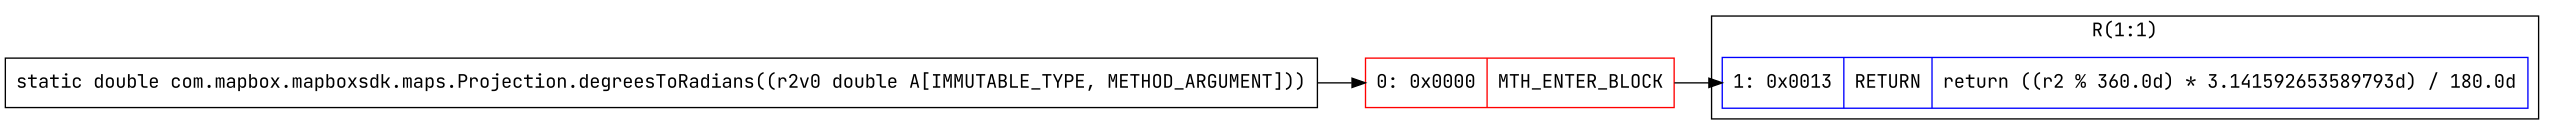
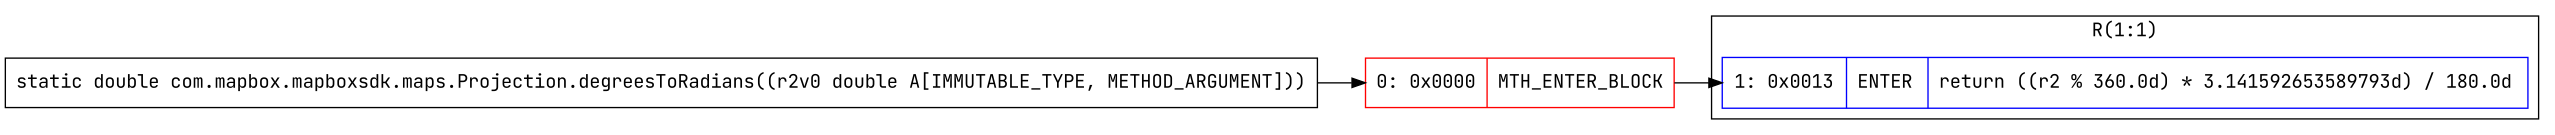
node "1: 0x0013": text "RETURN" -> "ENTER"
